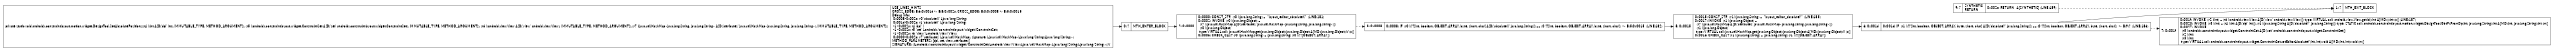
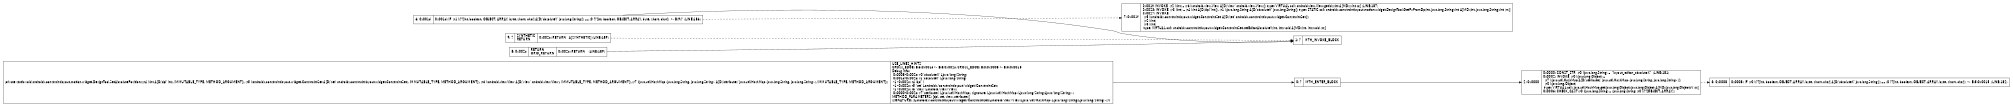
node "1: ?": text "MTH_EXIT_BLOCK" -> "MTH_INVOKE_BLOCK"
node "5: 0x0015": removed
node "8: 0x002a": added
